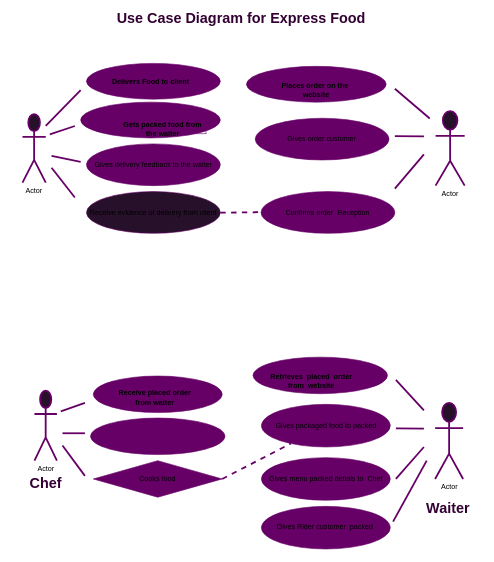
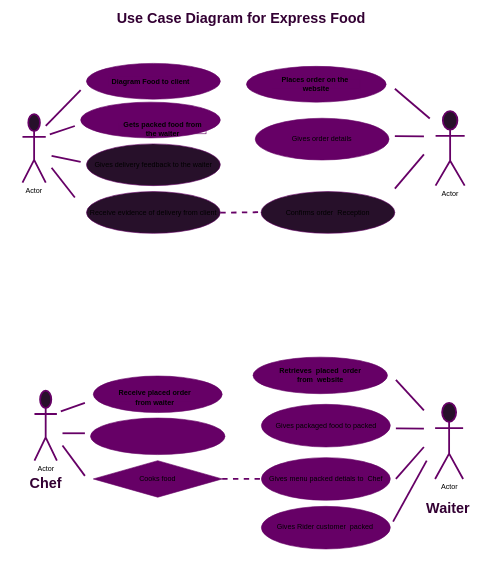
node "Delivers Food to client": label "Delivers Food to client" -> "Diagram Food to client"
node "Places order on the website": moved (317, 90) -> (317, 84)
node "Gives order customer": label "Gives order customer" -> "Gives order details"
node "Gives delivery feedback to the waiter": fillcolor #660066 -> #27102a
node "Confirms order Reception": fillcolor #660066 -> #27102a
node "Retrieves placed order from website": moved (312, 381) -> (321, 375)
edge "Gives packaged food to packed" -- "Cooks food": now "Gives menu packed detials to Chef" -- "Cooks food"
